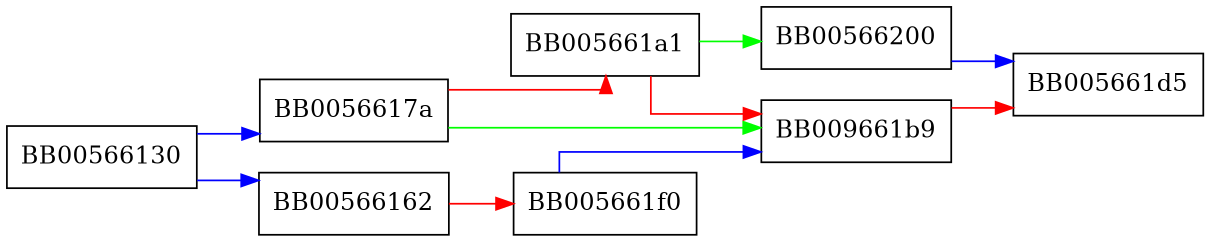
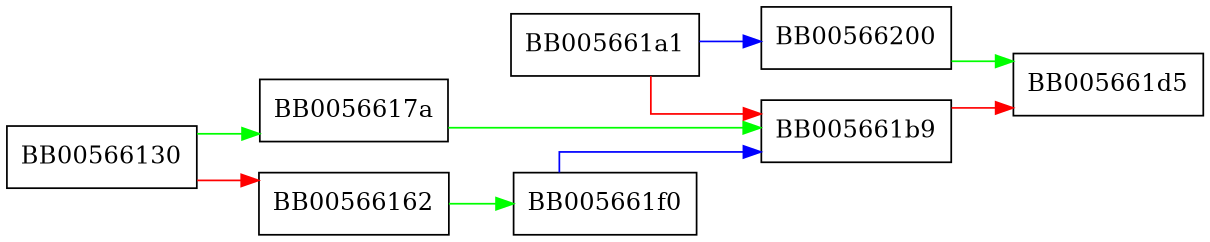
edge "BB005661a1" -> "BB00566200": color green -> blue
edge "BB00566200" -> "BB005661d5": color blue -> green
edge "BB0056617a" -> "BB005661a1": removed
node "BB009661b9": label "BB009661b9" -> "BB005661b9"
edge "BB00566130" -> "BB0056617a": color blue -> green
edge "BB00566130" -> "BB00566162": color blue -> red
edge "BB00566162" -> "BB005661f0": color red -> green
